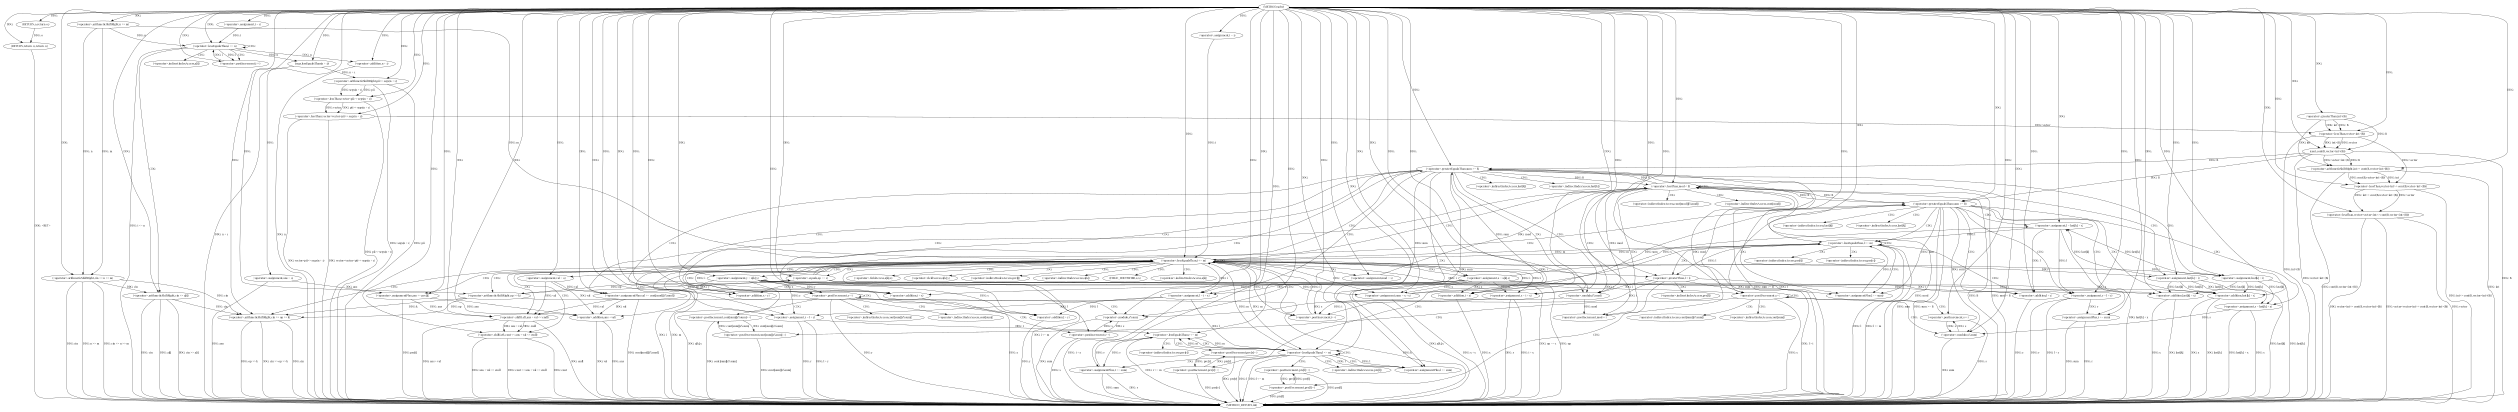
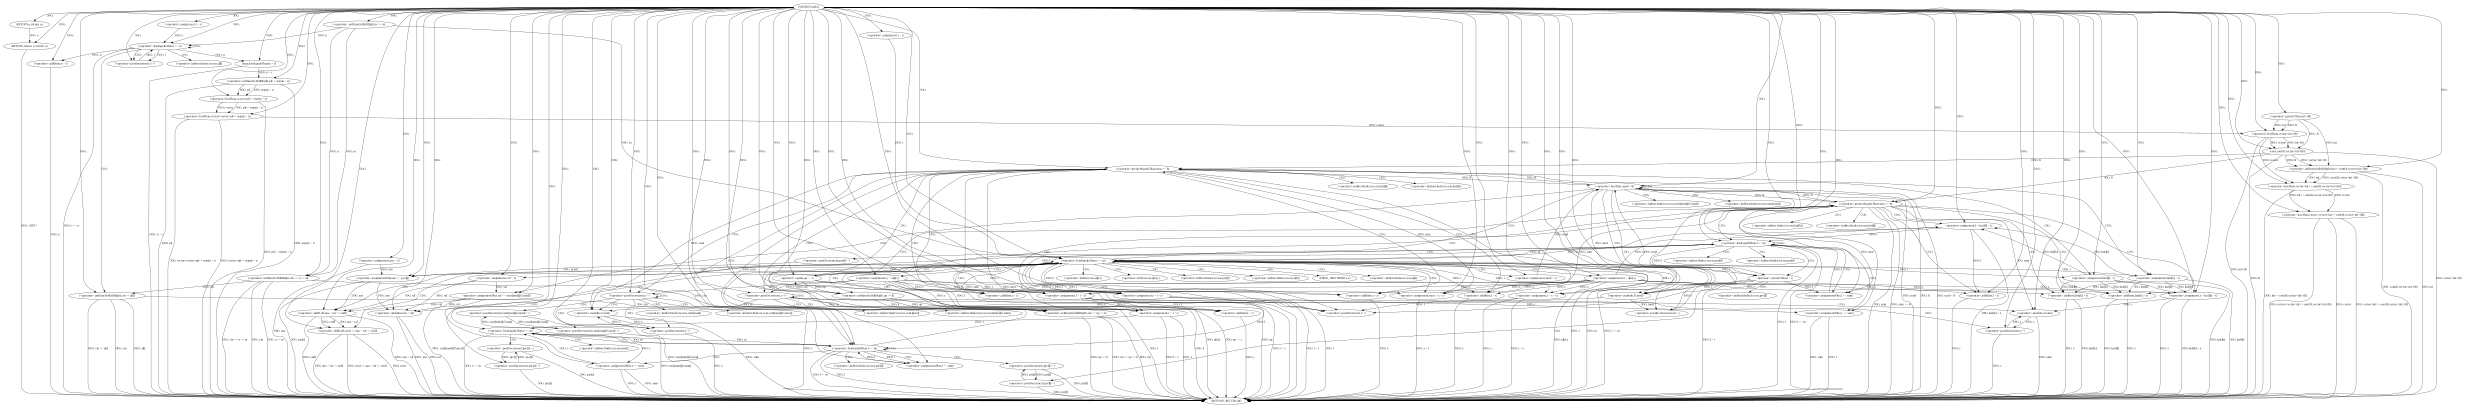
edge "(METHOD,solve)" -> "(<operator>.assignment,s = last[k] + x)": added, label "DDG:"
node "(<operator>.postDecrement,pre[i]--)": added
edge "(<operator>.assignment,x = a[k].x)" -> "(<operator>.assignment,s = last[k] + x)": added, label "DDG: x"
